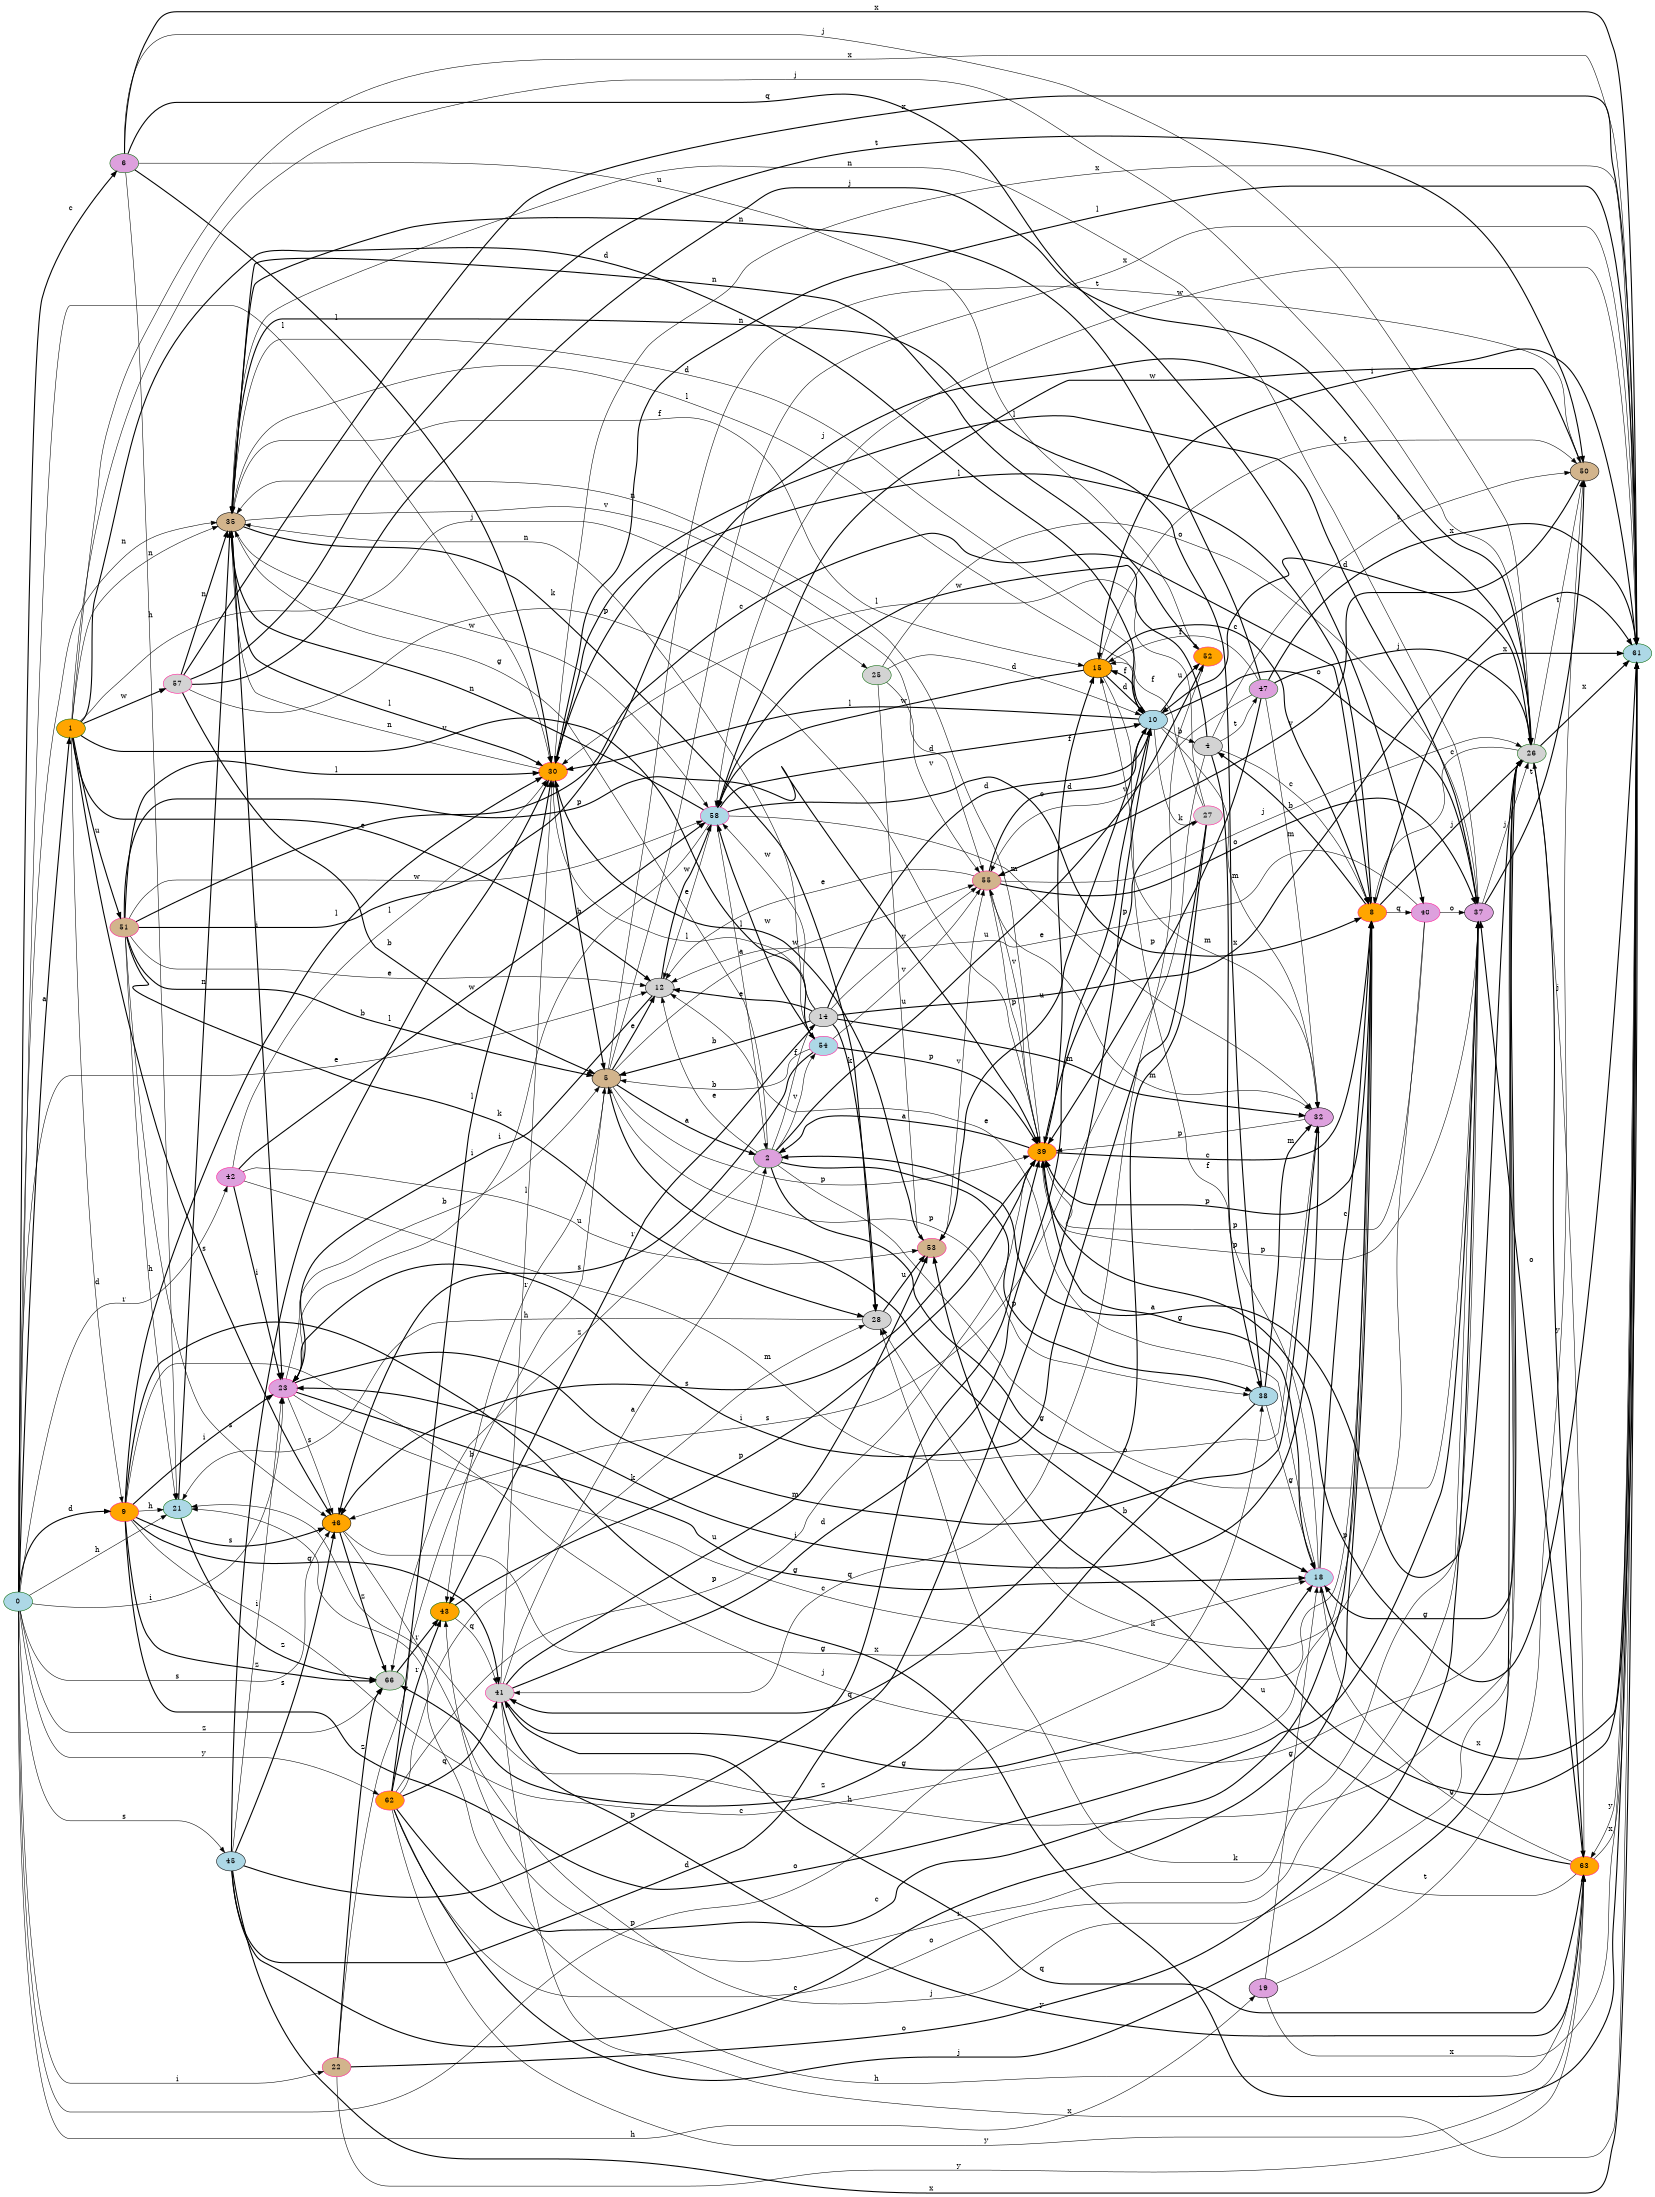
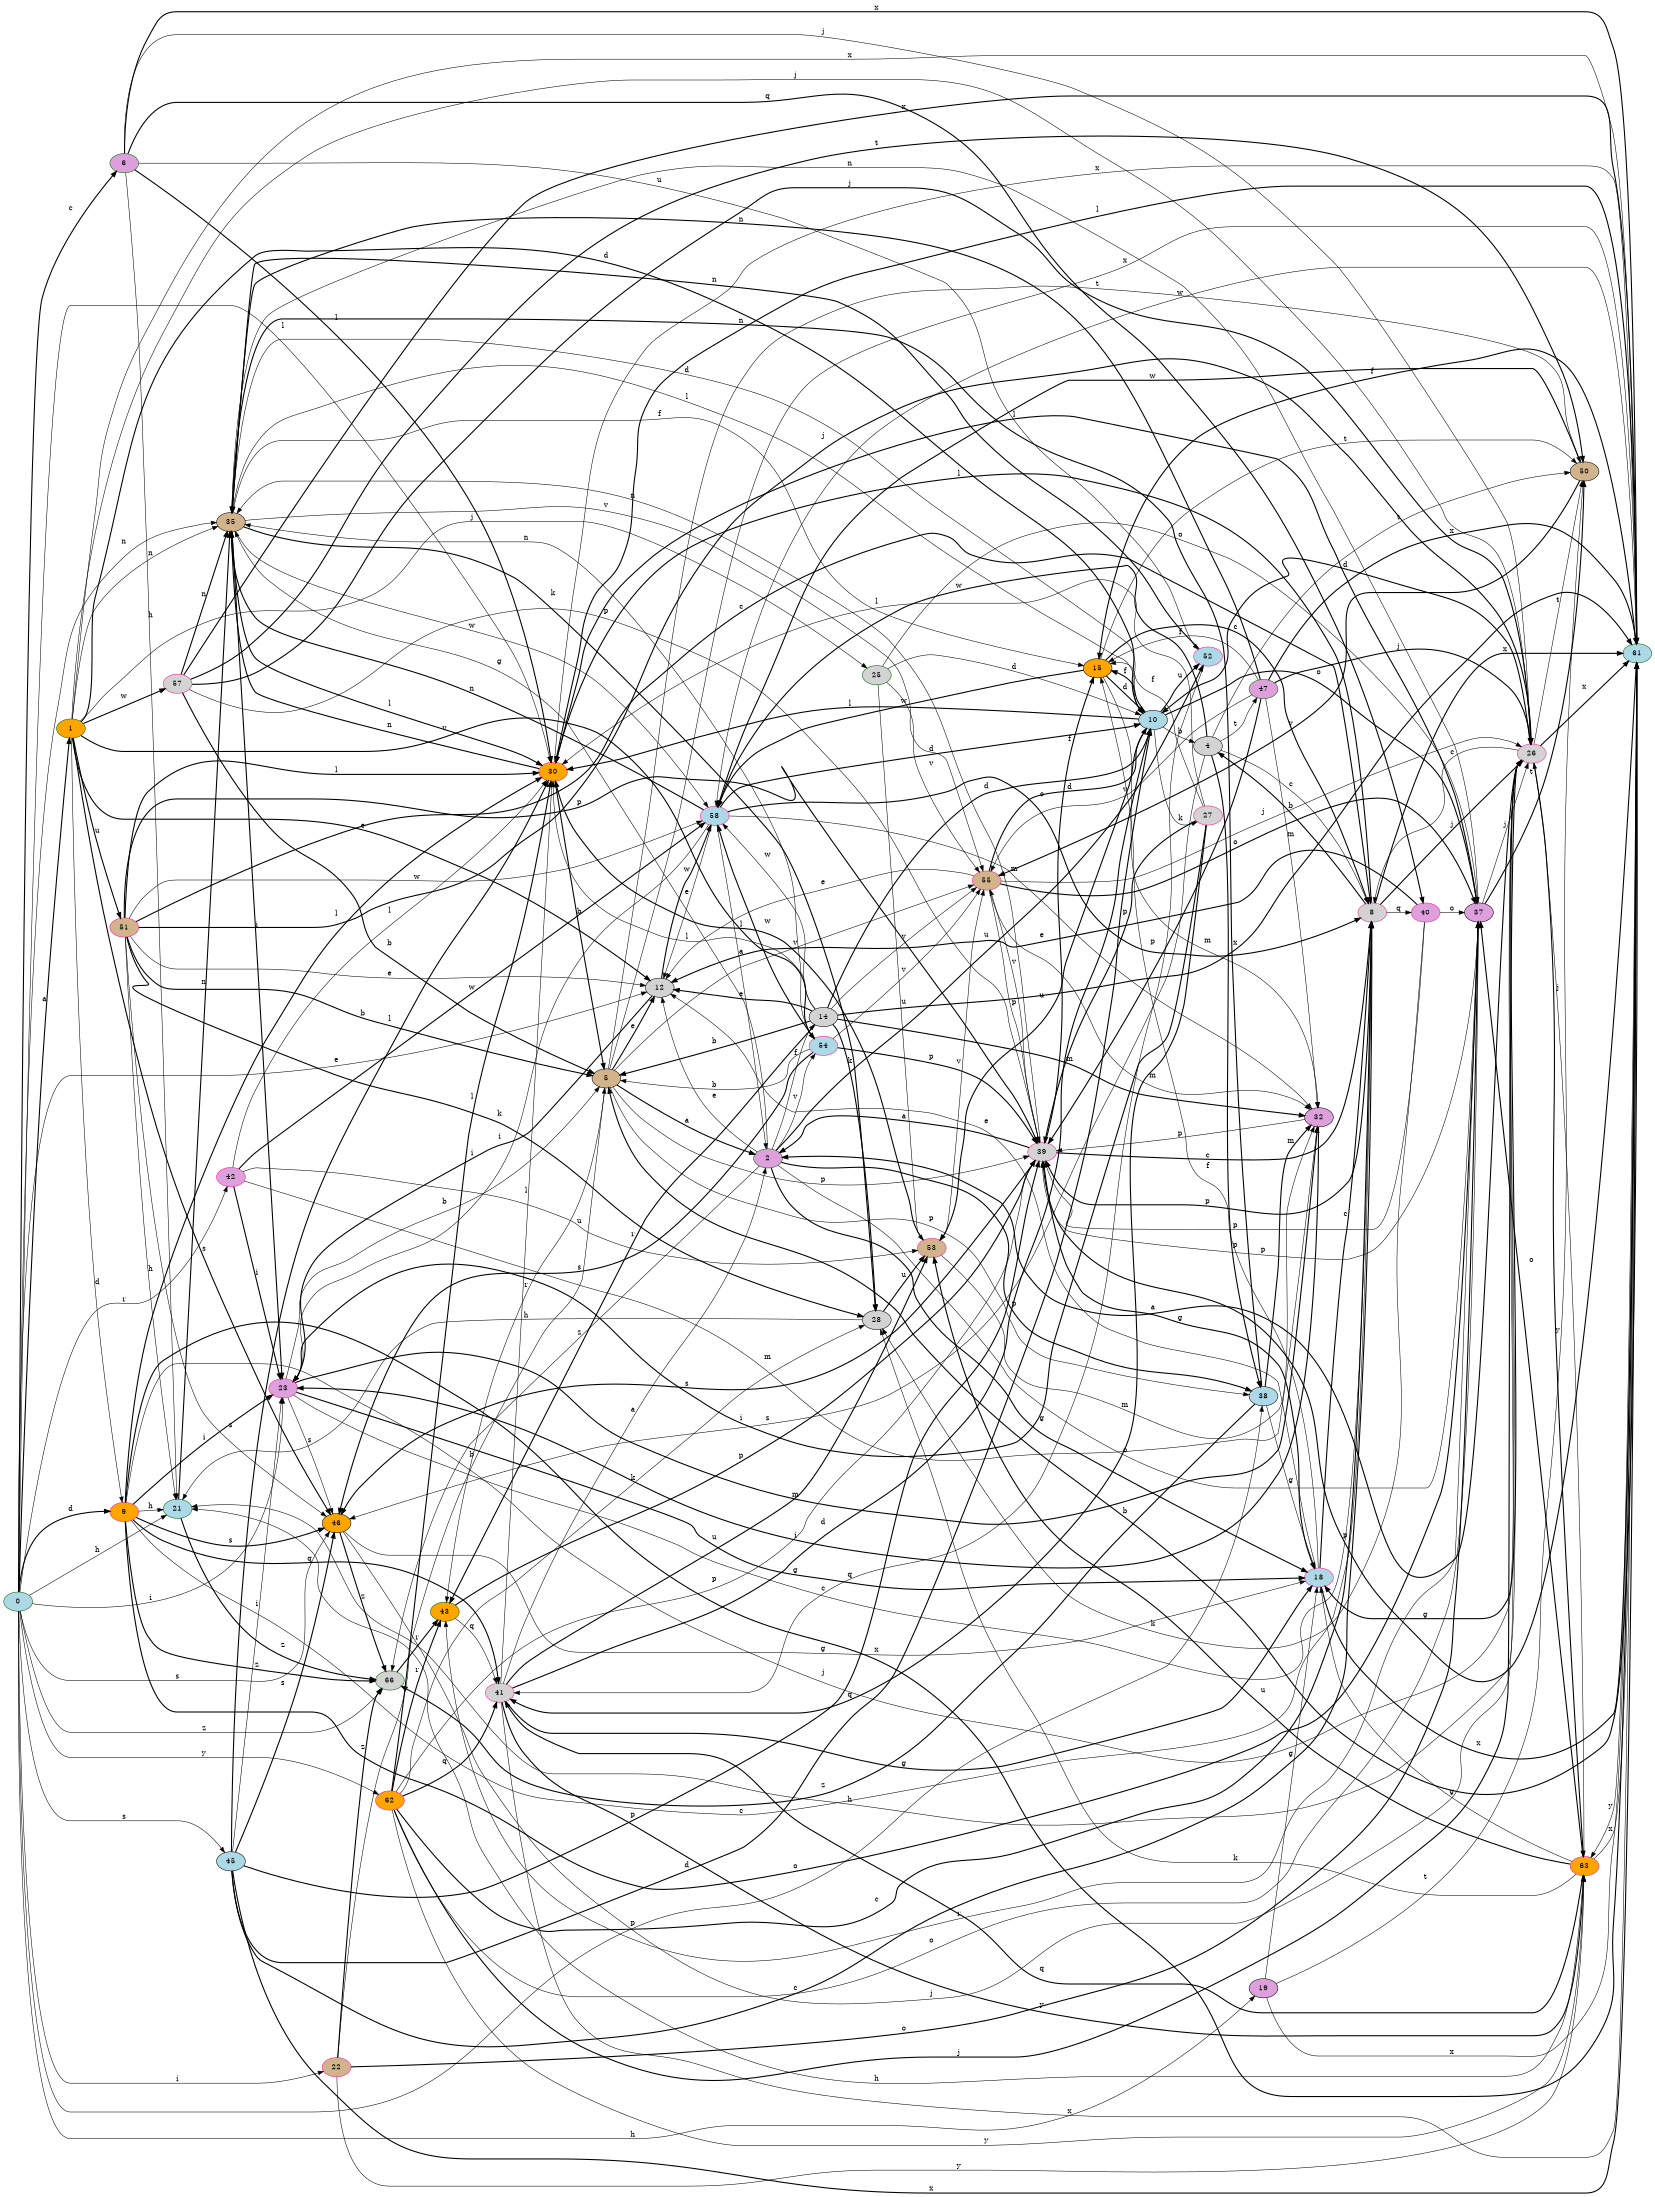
edge "61" -> "15": label "i" -> "f"
node "52": fillcolor orange -> lightblue
edge "30" -> "35": style solid -> bold
node "26": color darkgreen -> deeppink
edge "10" -> "32": now "53" -> "32"
node "8": fillcolor orange -> lightgrey
edge "40" -> "12": style solid -> bold
edge "5" -> "55": label "w" -> "v"
node "39": fillcolor orange -> lightgrey
